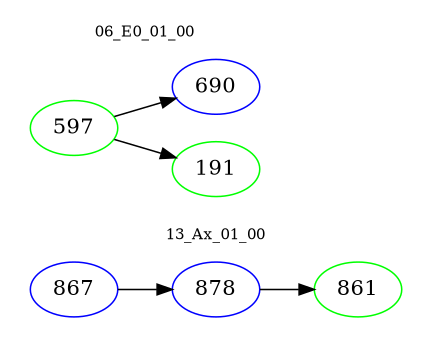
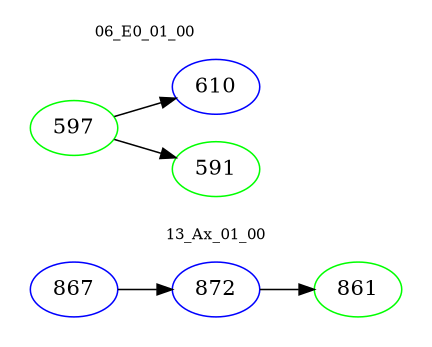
node "690": label "690" -> "610"
node "191": label "191" -> "591"
node "878": label "878" -> "872"
